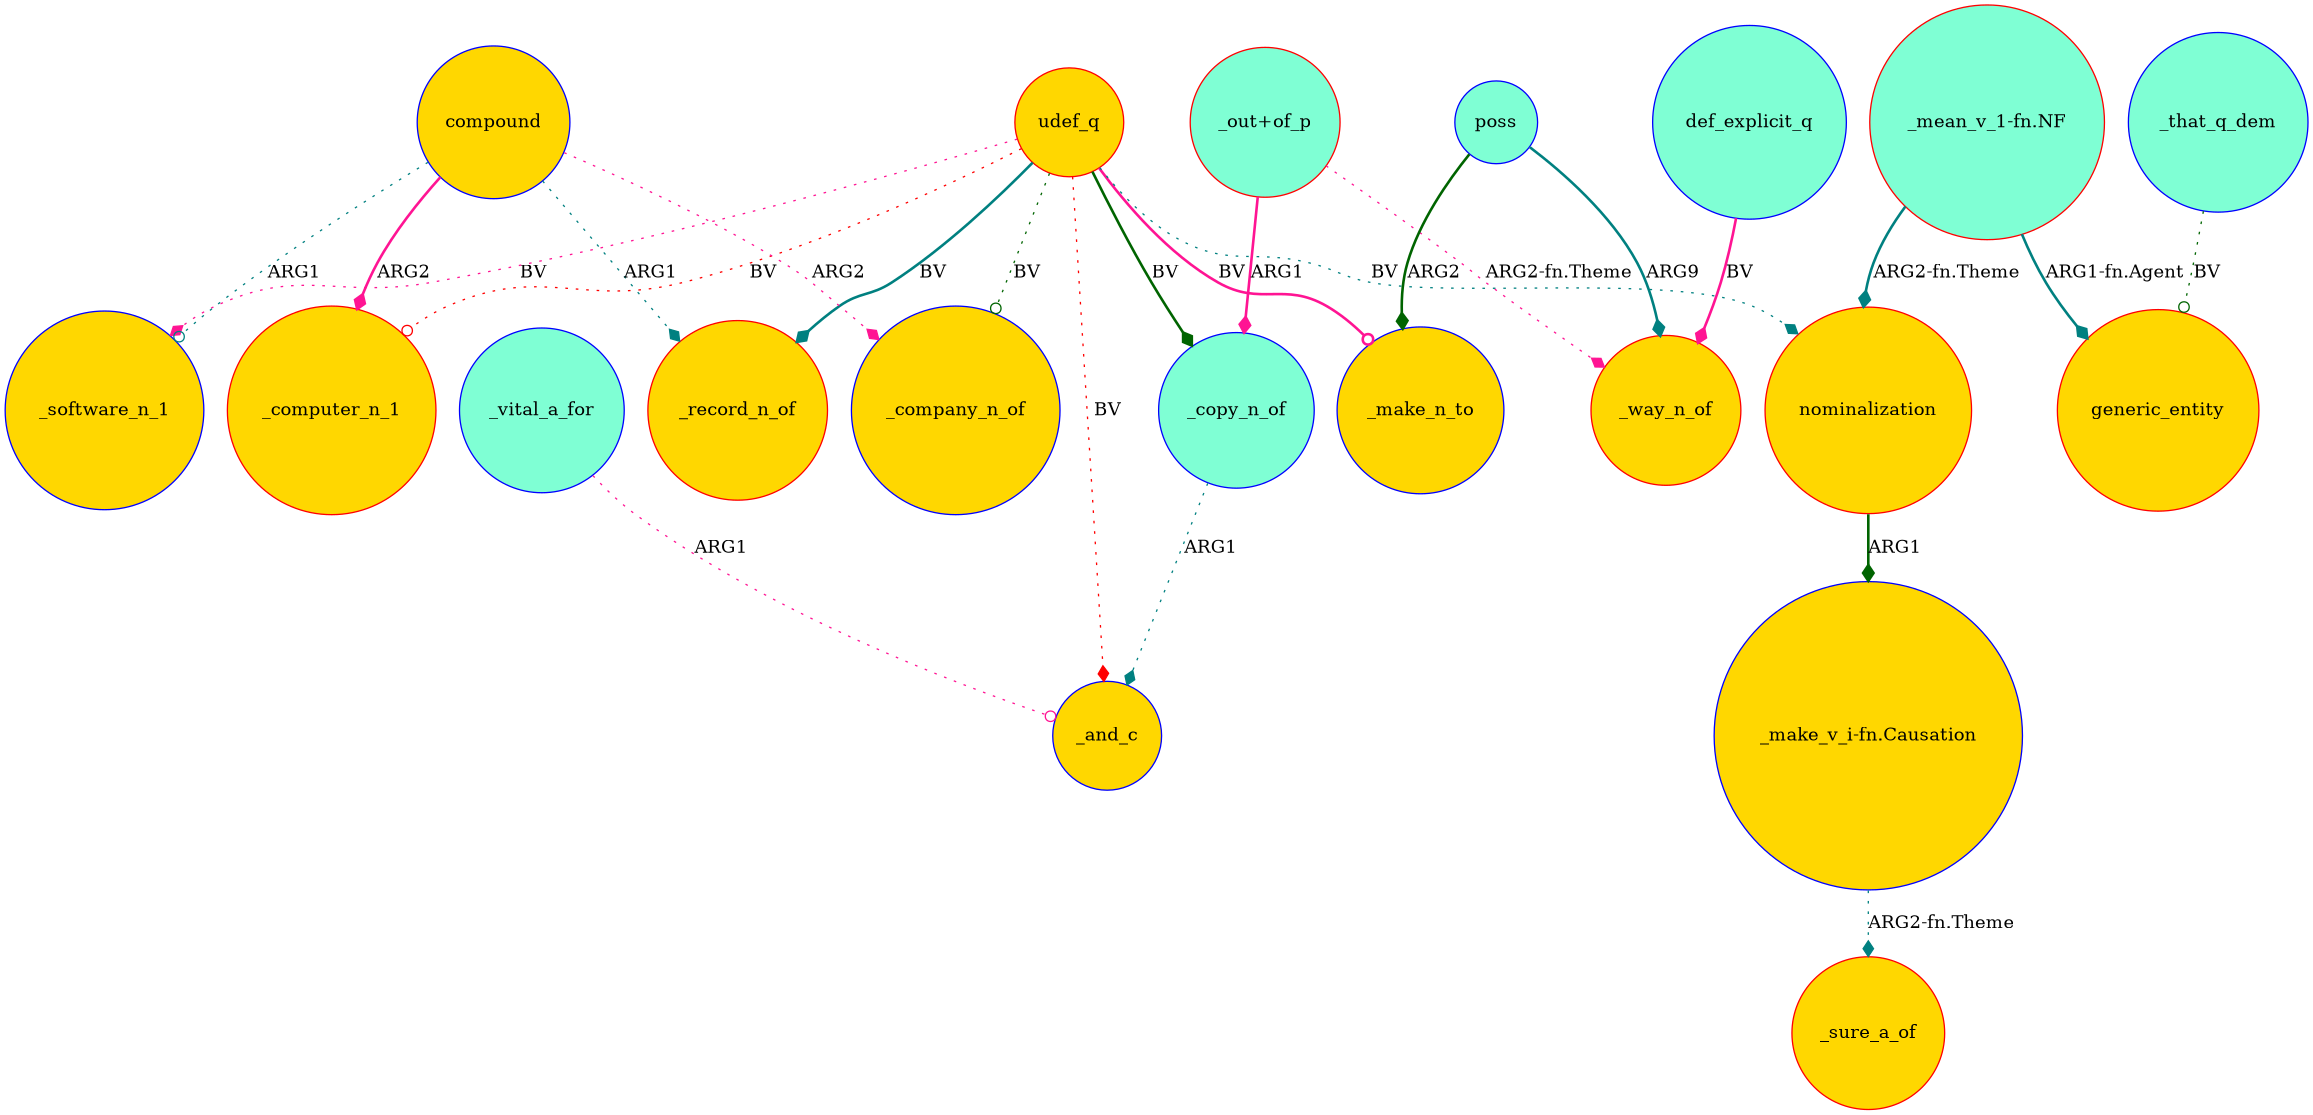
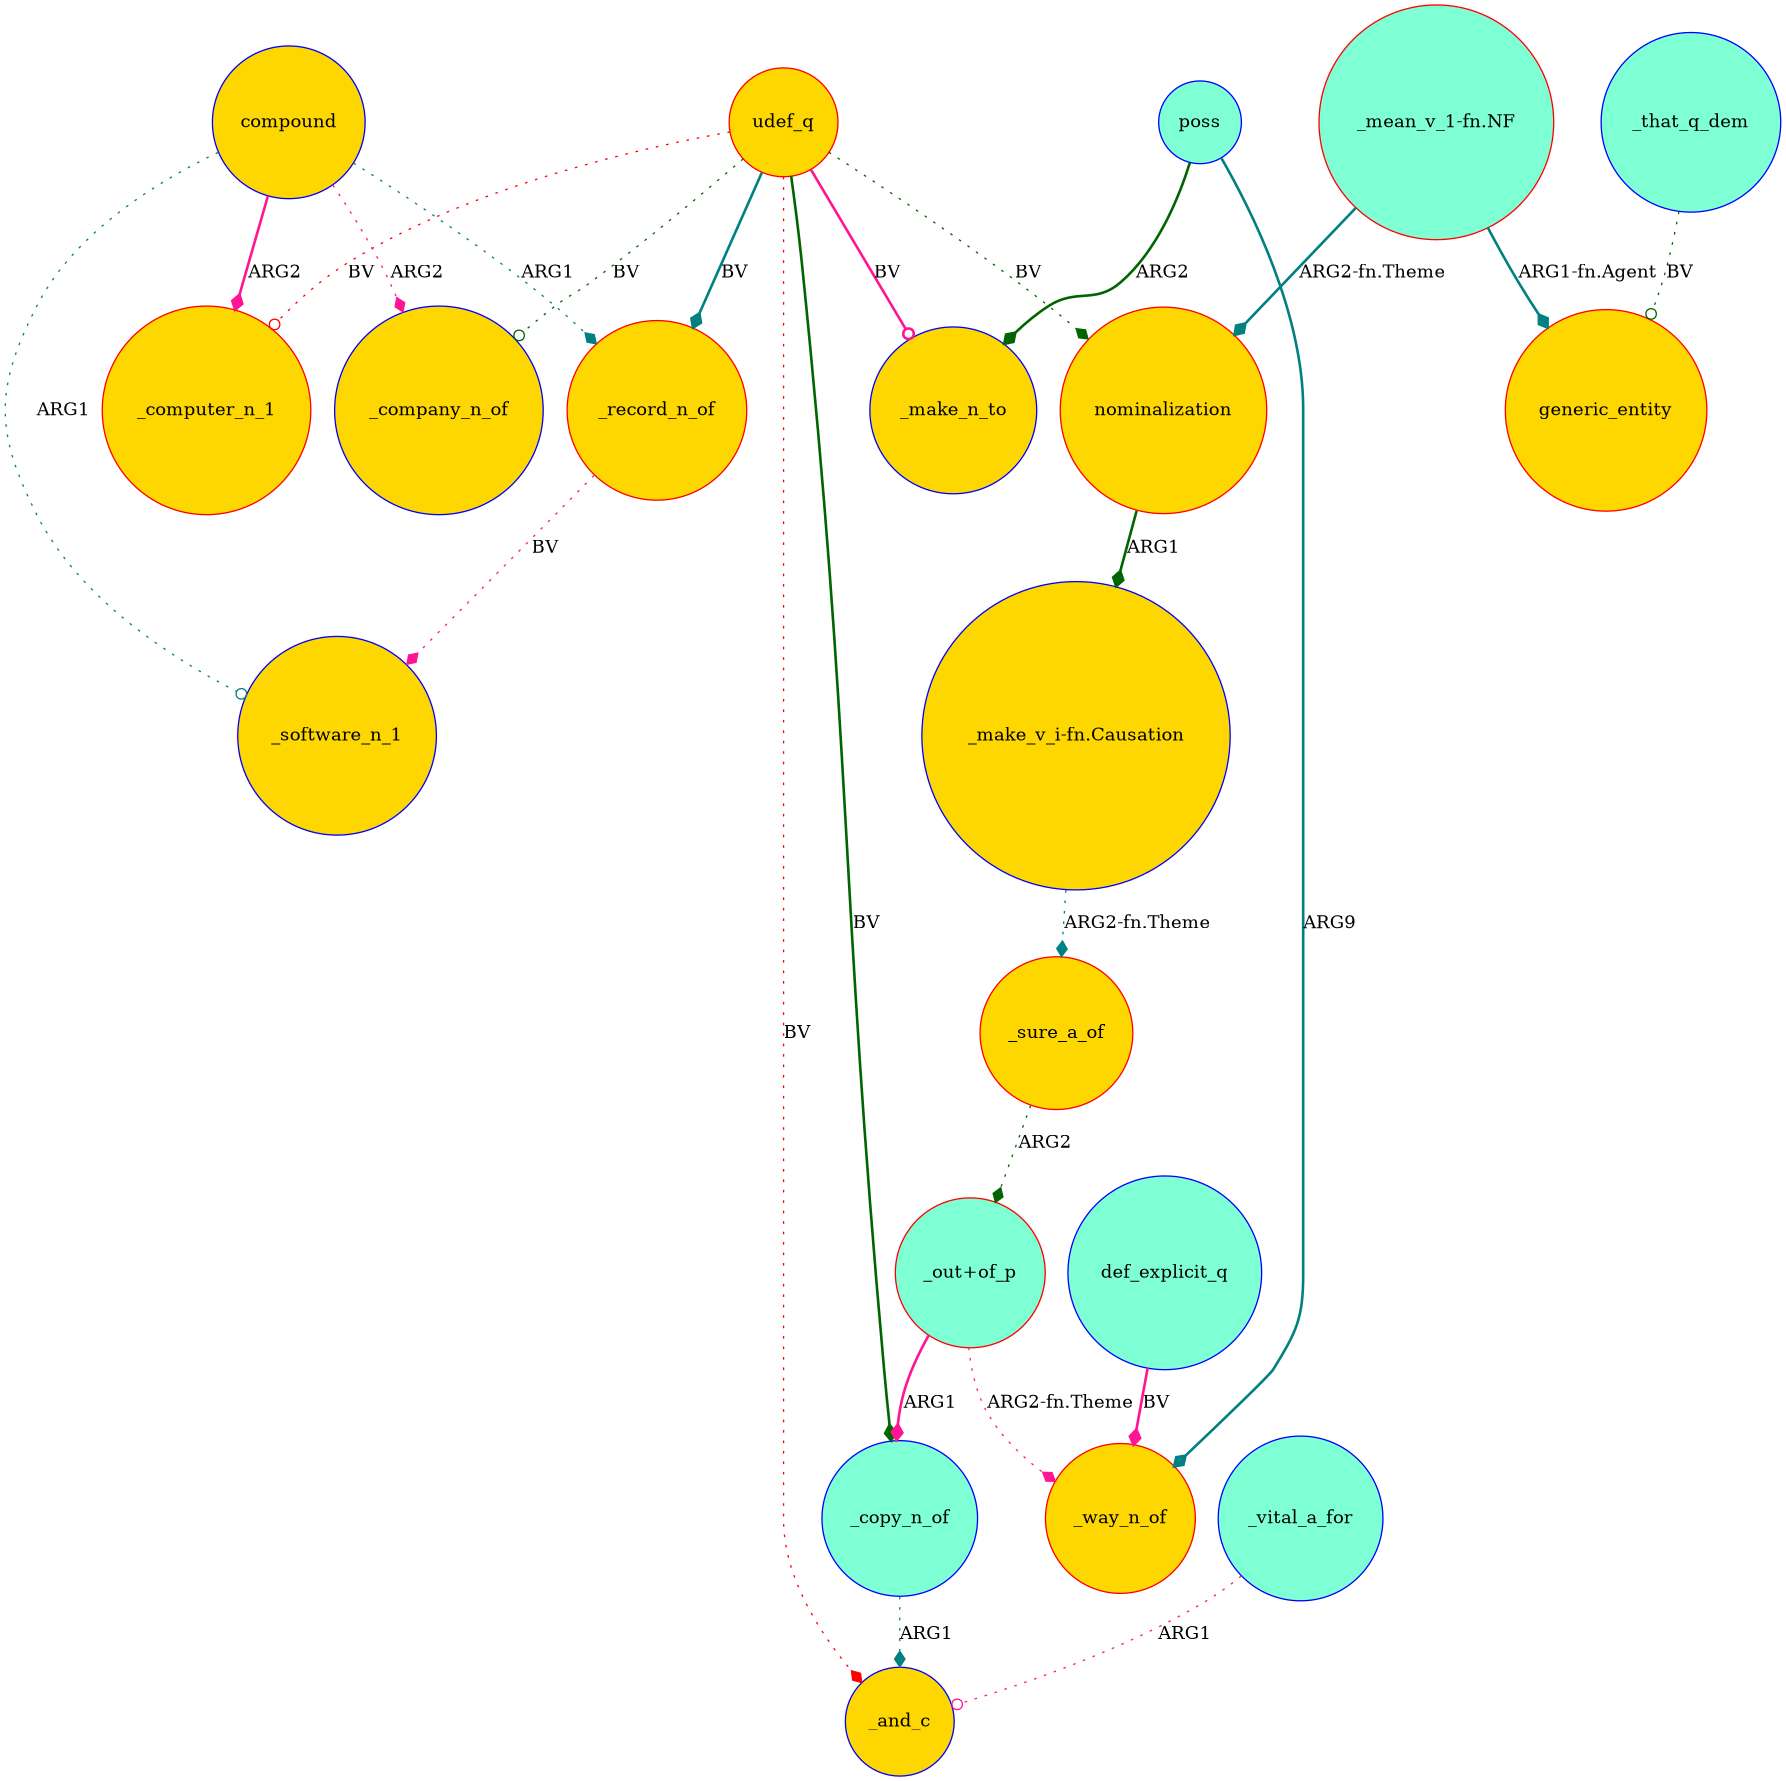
edge "udef_q" -> "_software_n_1": now "_record_n_of" -> "_software_n_1"
edge "udef_q" -> "nominalization": color teal -> darkgreen
edge "_sure_a_of" -> "_out+of_p": added, label "ARG2"
